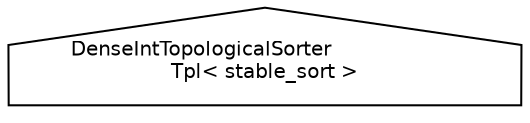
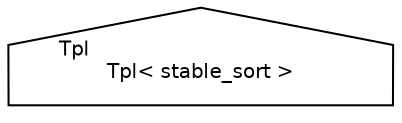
node "DenseIntTopologicalSorter Tpl< stable_sort >": label "DenseIntTopologicalSorter Tpl< stable_sort >" -> "Tpl Tpl< stable_sort >"
